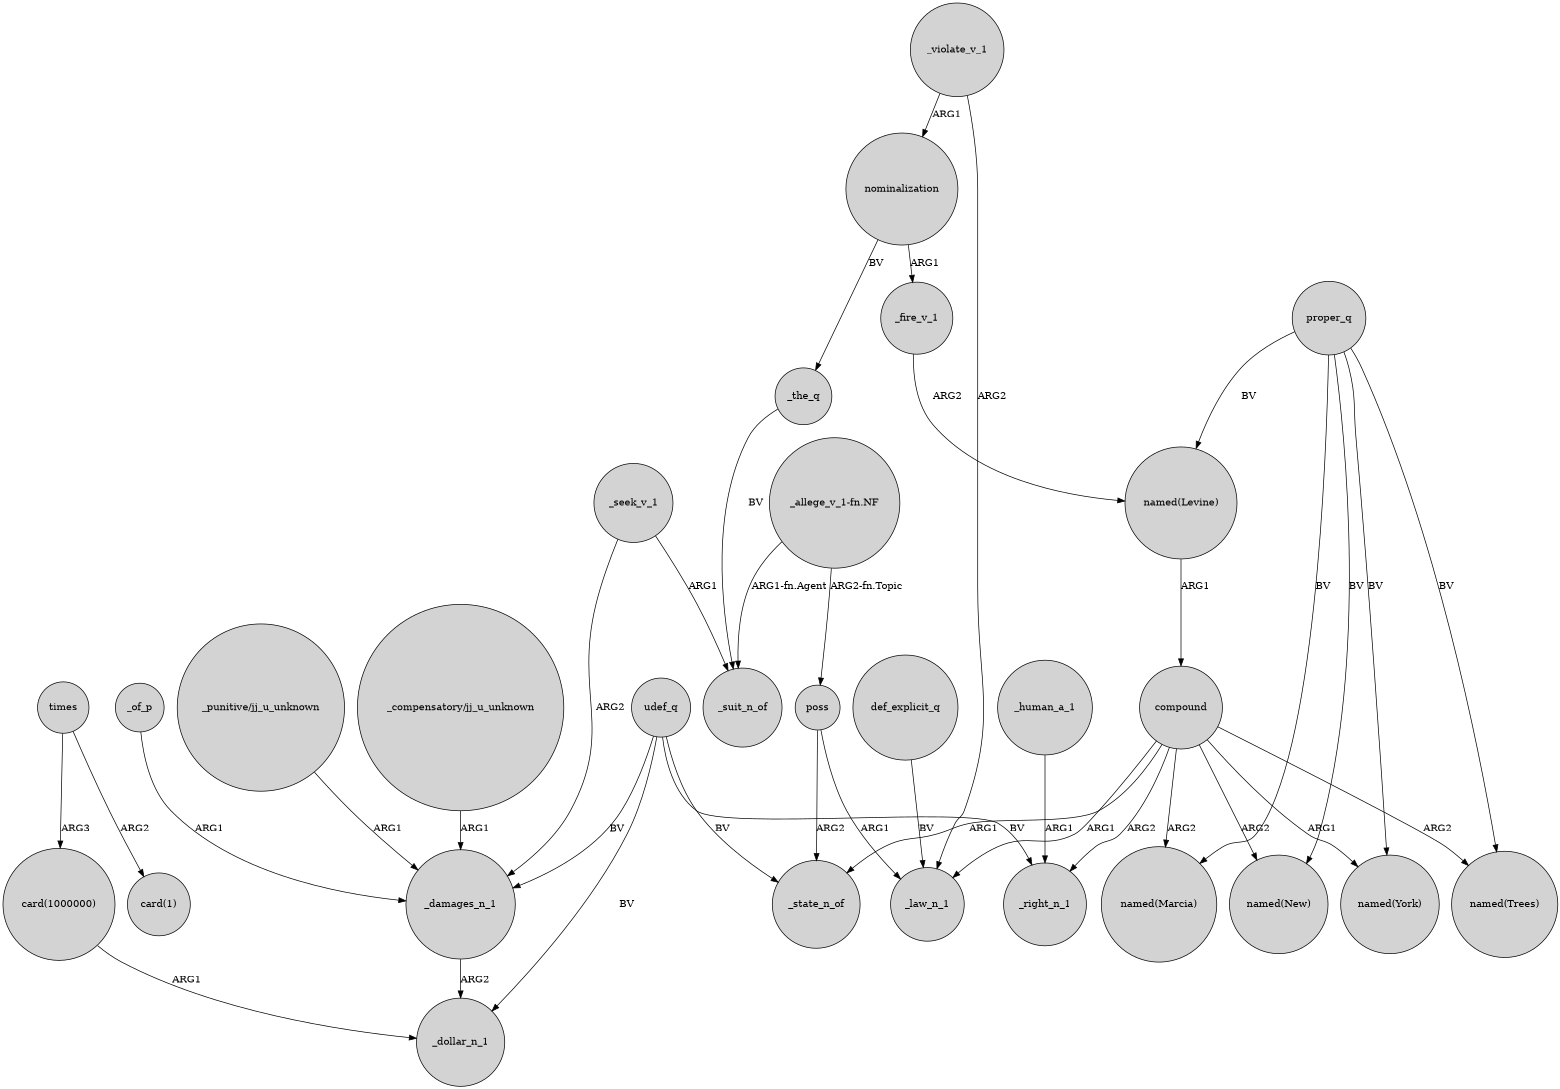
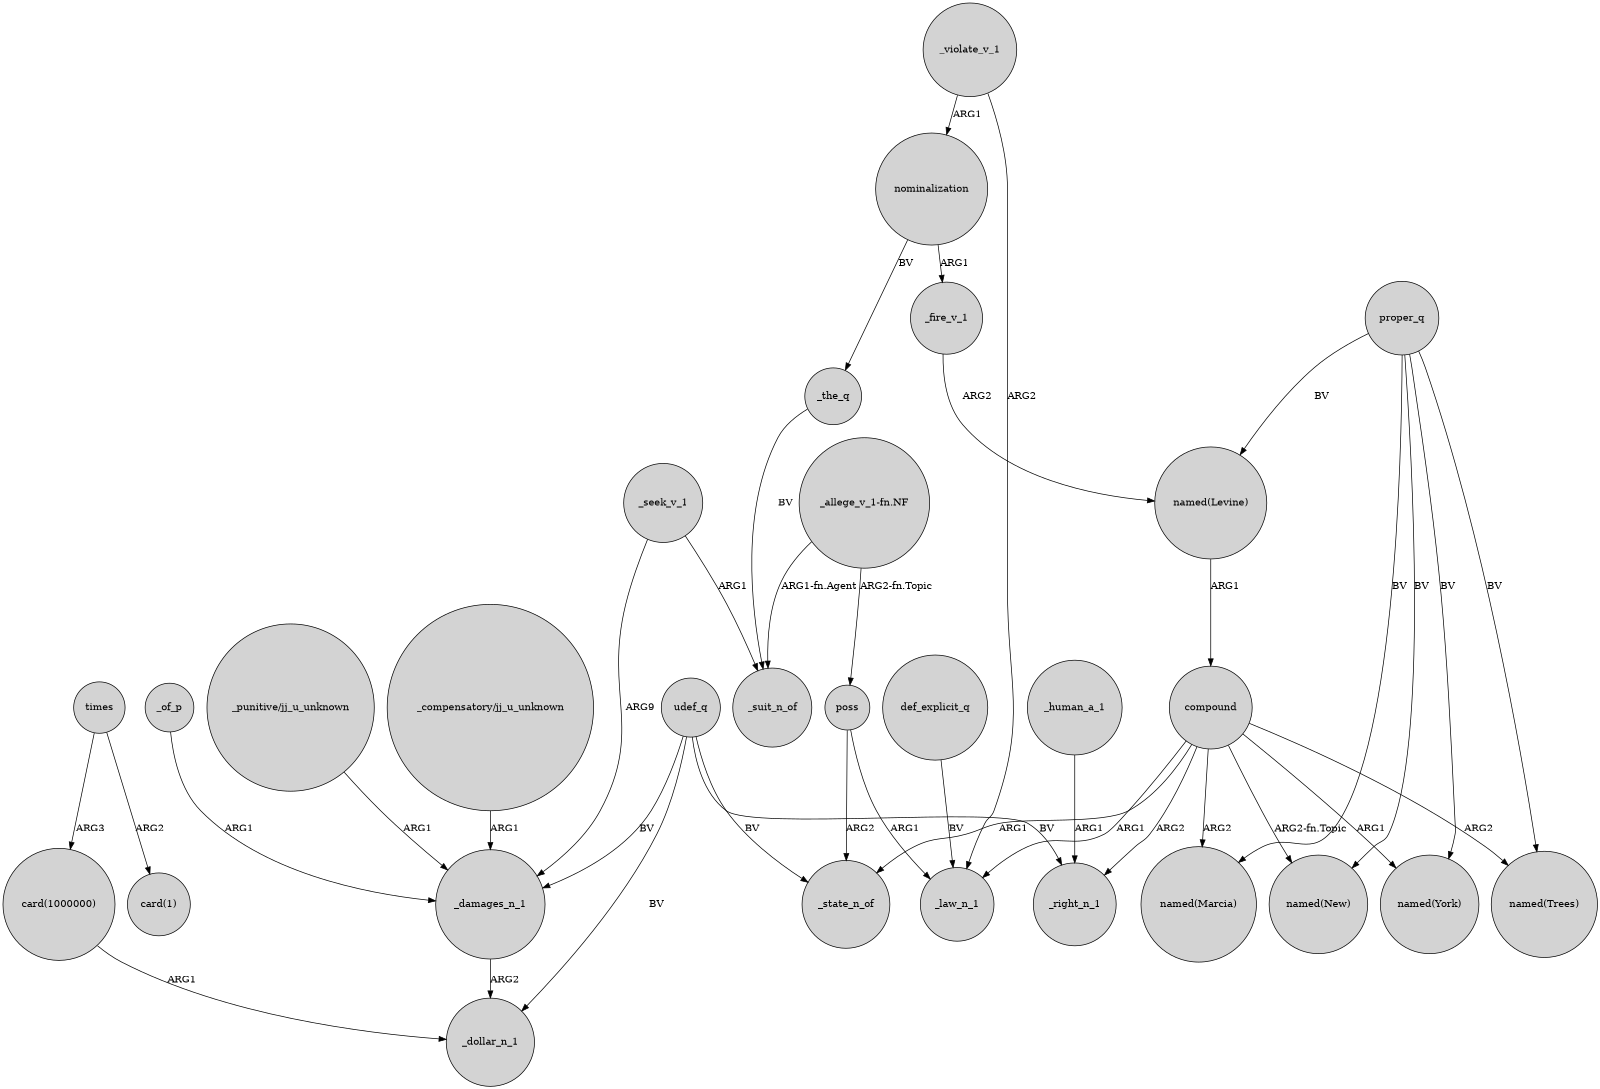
edge "_seek_v_1" -> "_damages_n_1": label "ARG2" -> "ARG9"
edge "compound" -> "named(New)": label "ARG2" -> "ARG2-fn.Topic"
